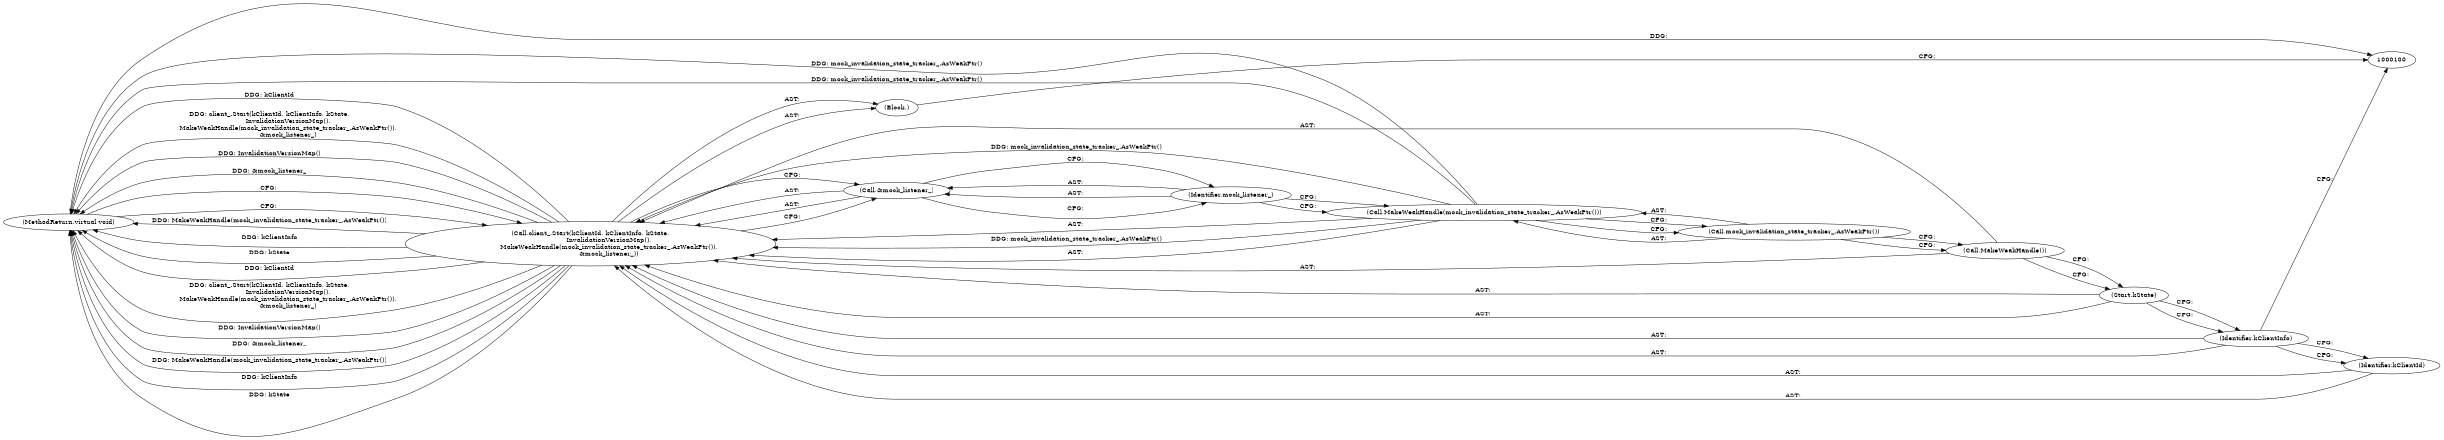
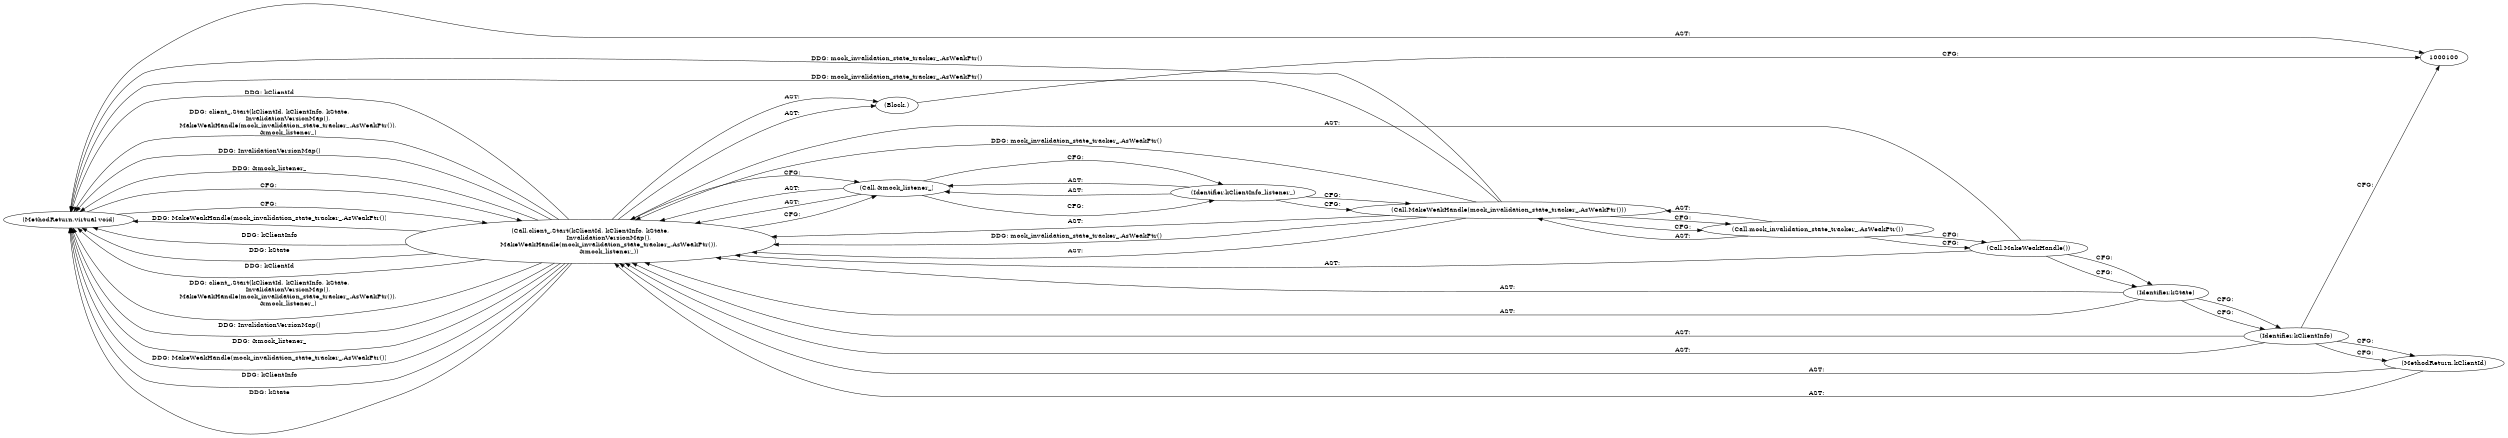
edge "(MethodReturn,virtual void)" -> "1000100": label "DDG: " -> "AST: "
node "(Identifier,mock_listener_)": label "(Identifier,mock_listener_)" -> "(Identifier,kClientInfo_listener_)"
node "(Start,kState)": label "(Start,kState)" -> "(Identifier,kState)"
node "(Identifier,kClientId)": label "(Identifier,kClientId)" -> "(MethodReturn,kClientId)"
